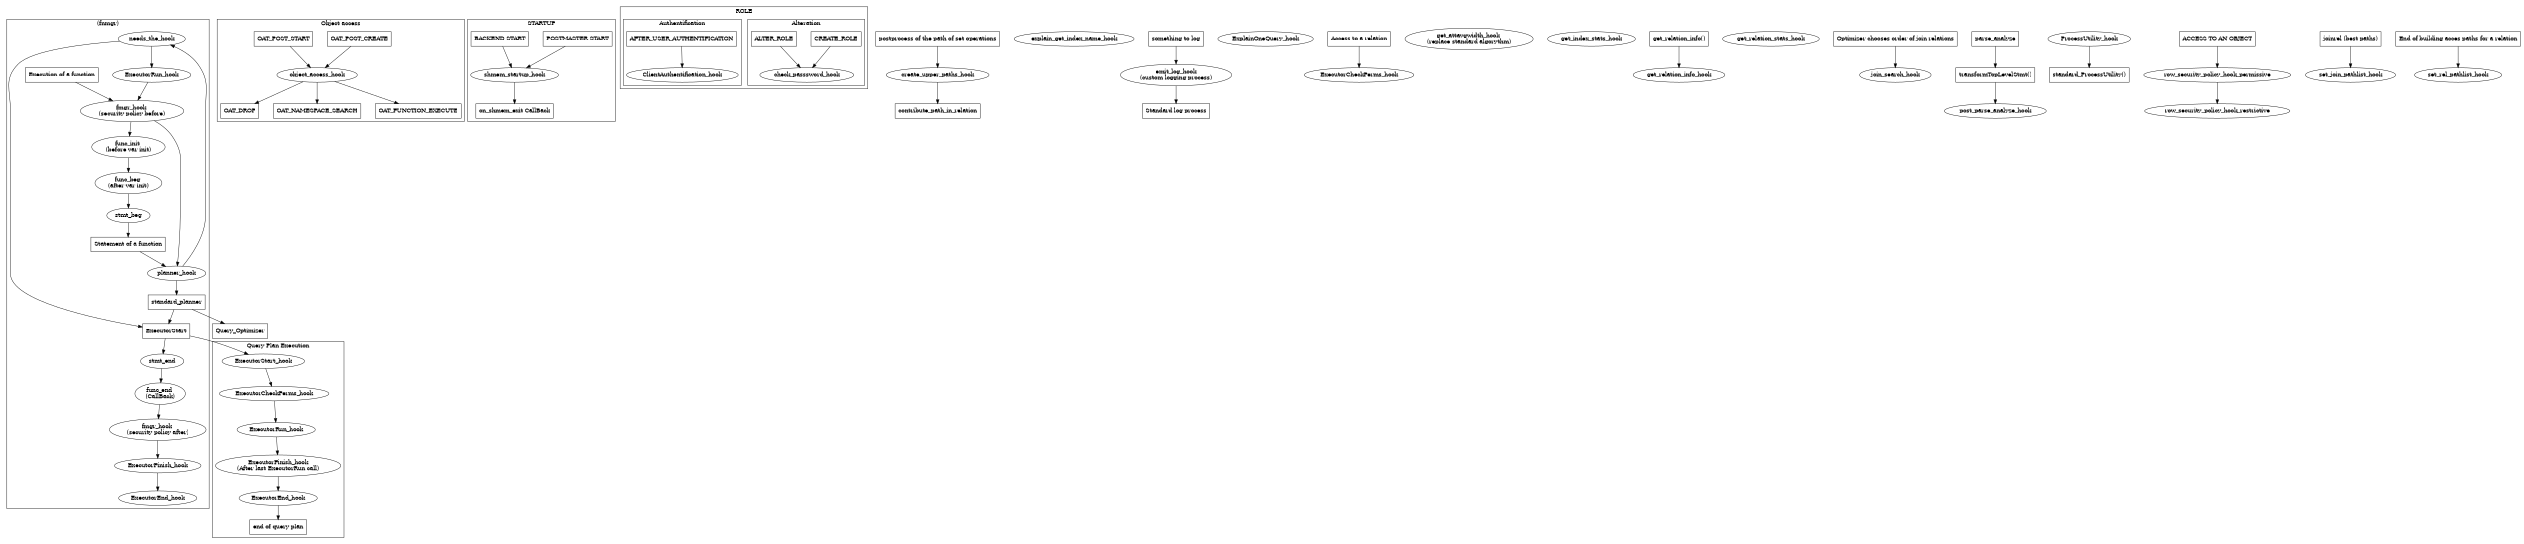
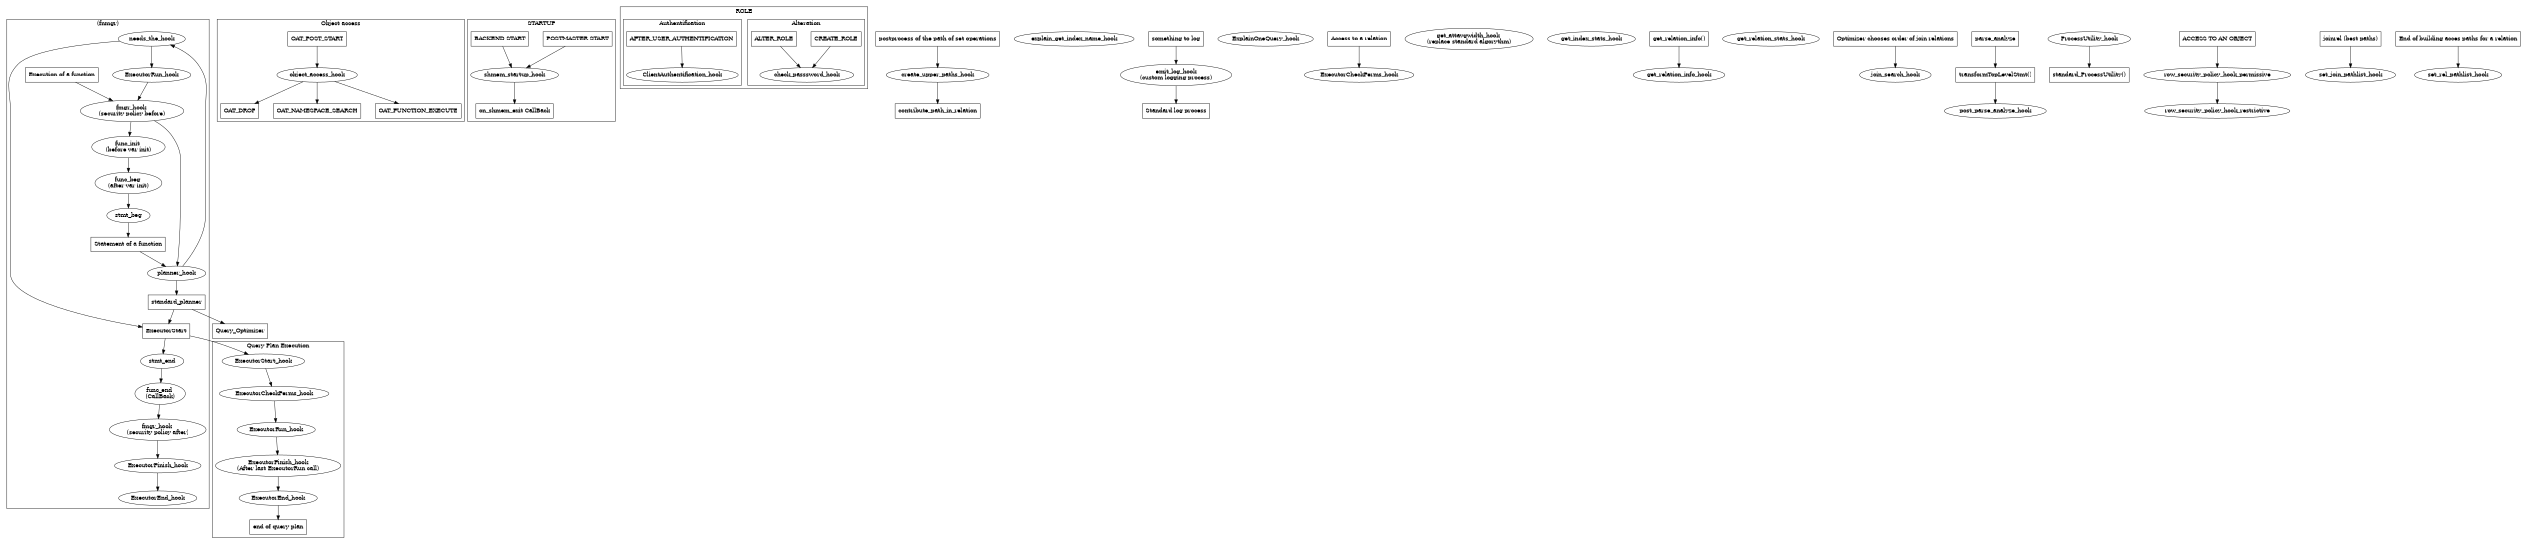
node "OAT_POST_CREATE": removed
